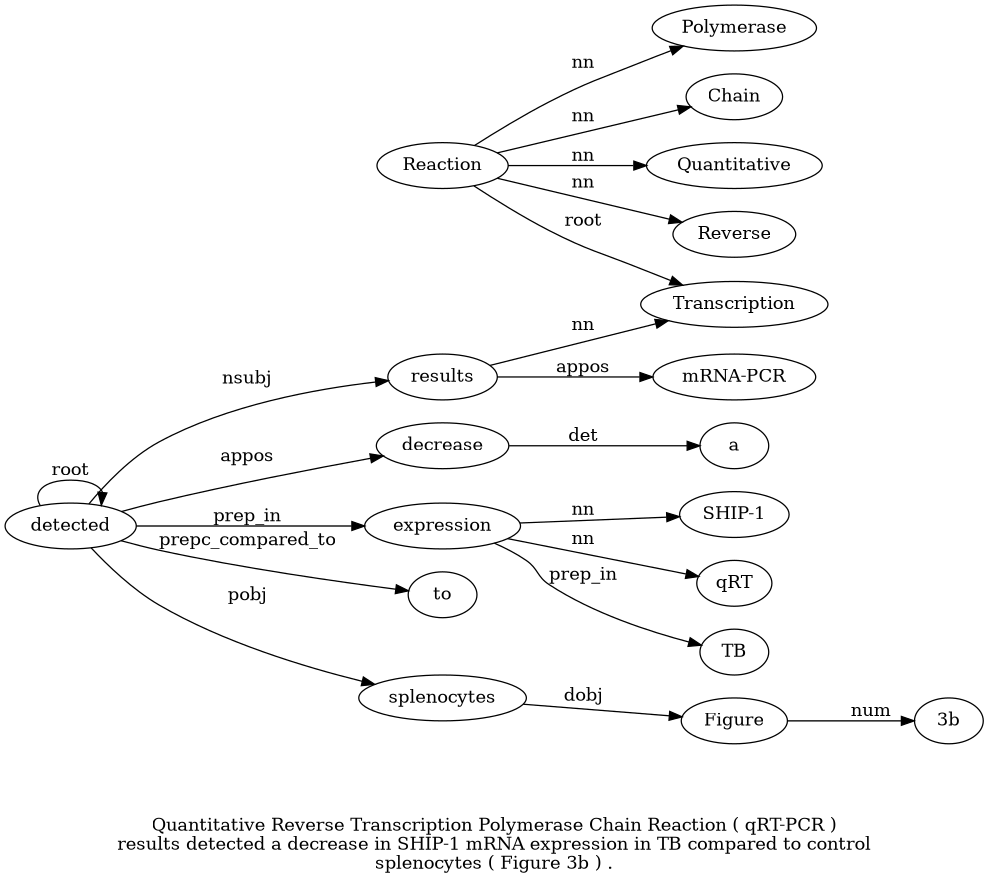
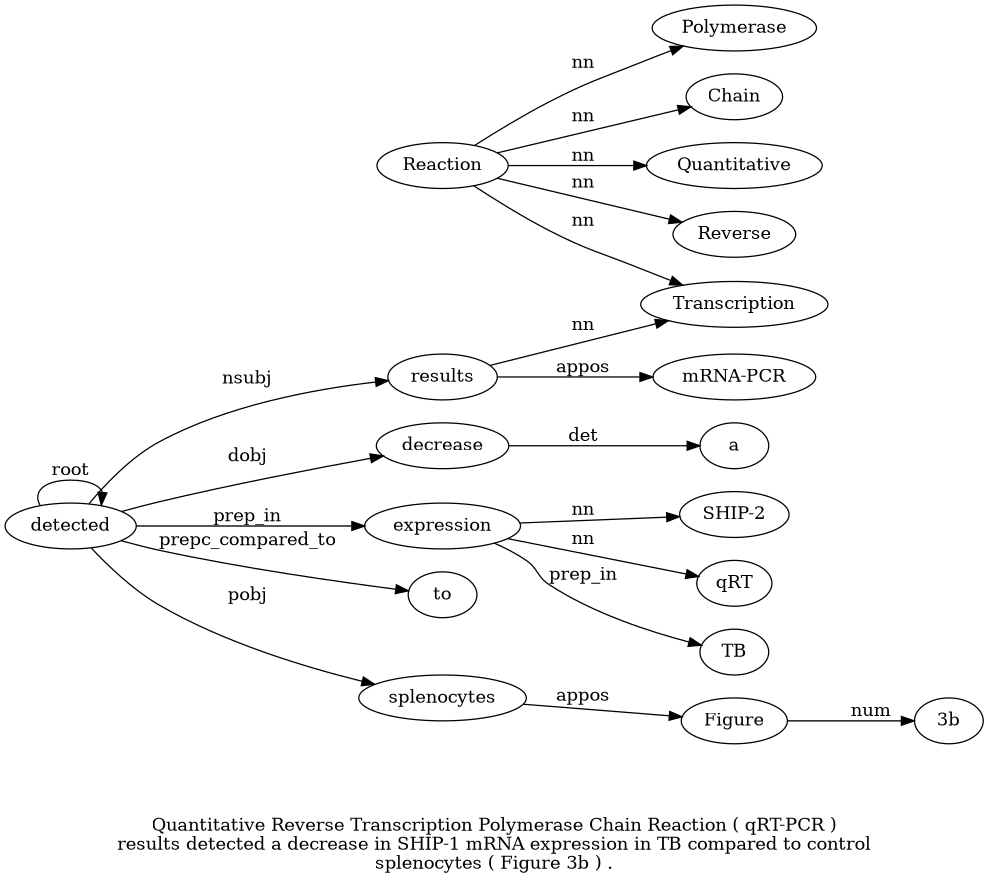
edge "Reaction" -> "Transcription": label "root" -> "nn"
edge "detected" -> "decrease": label "appos" -> "dobj"
node "SHIP-1": label "SHIP-1" -> "SHIP-2"
edge "splenocytes" -> "Figure": label "dobj" -> "appos"
